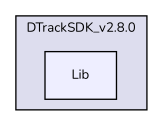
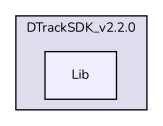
cluster "DTrackSDK_v2.8.0": label "DTrackSDK_v2.8.0" -> "DTrackSDK_v2.2.0"
